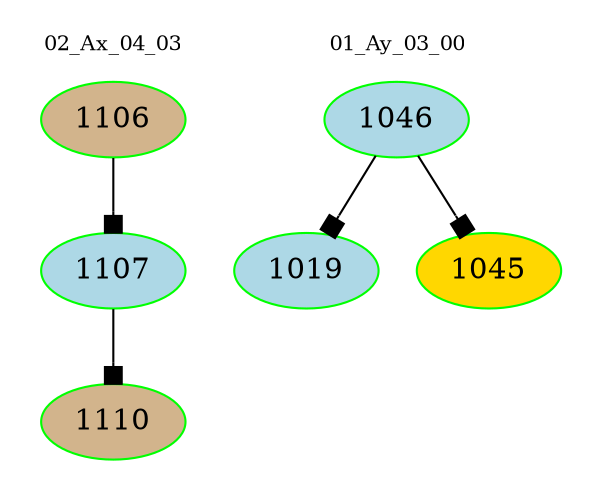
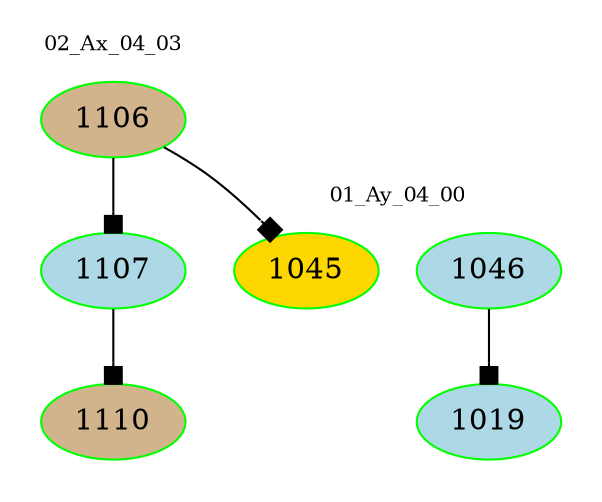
cluster "01_Ay_03_00": label "01_Ay_03_00" -> "01_Ay_04_00"
edge "1046" -> "1045": now "1106" -> "1045"
